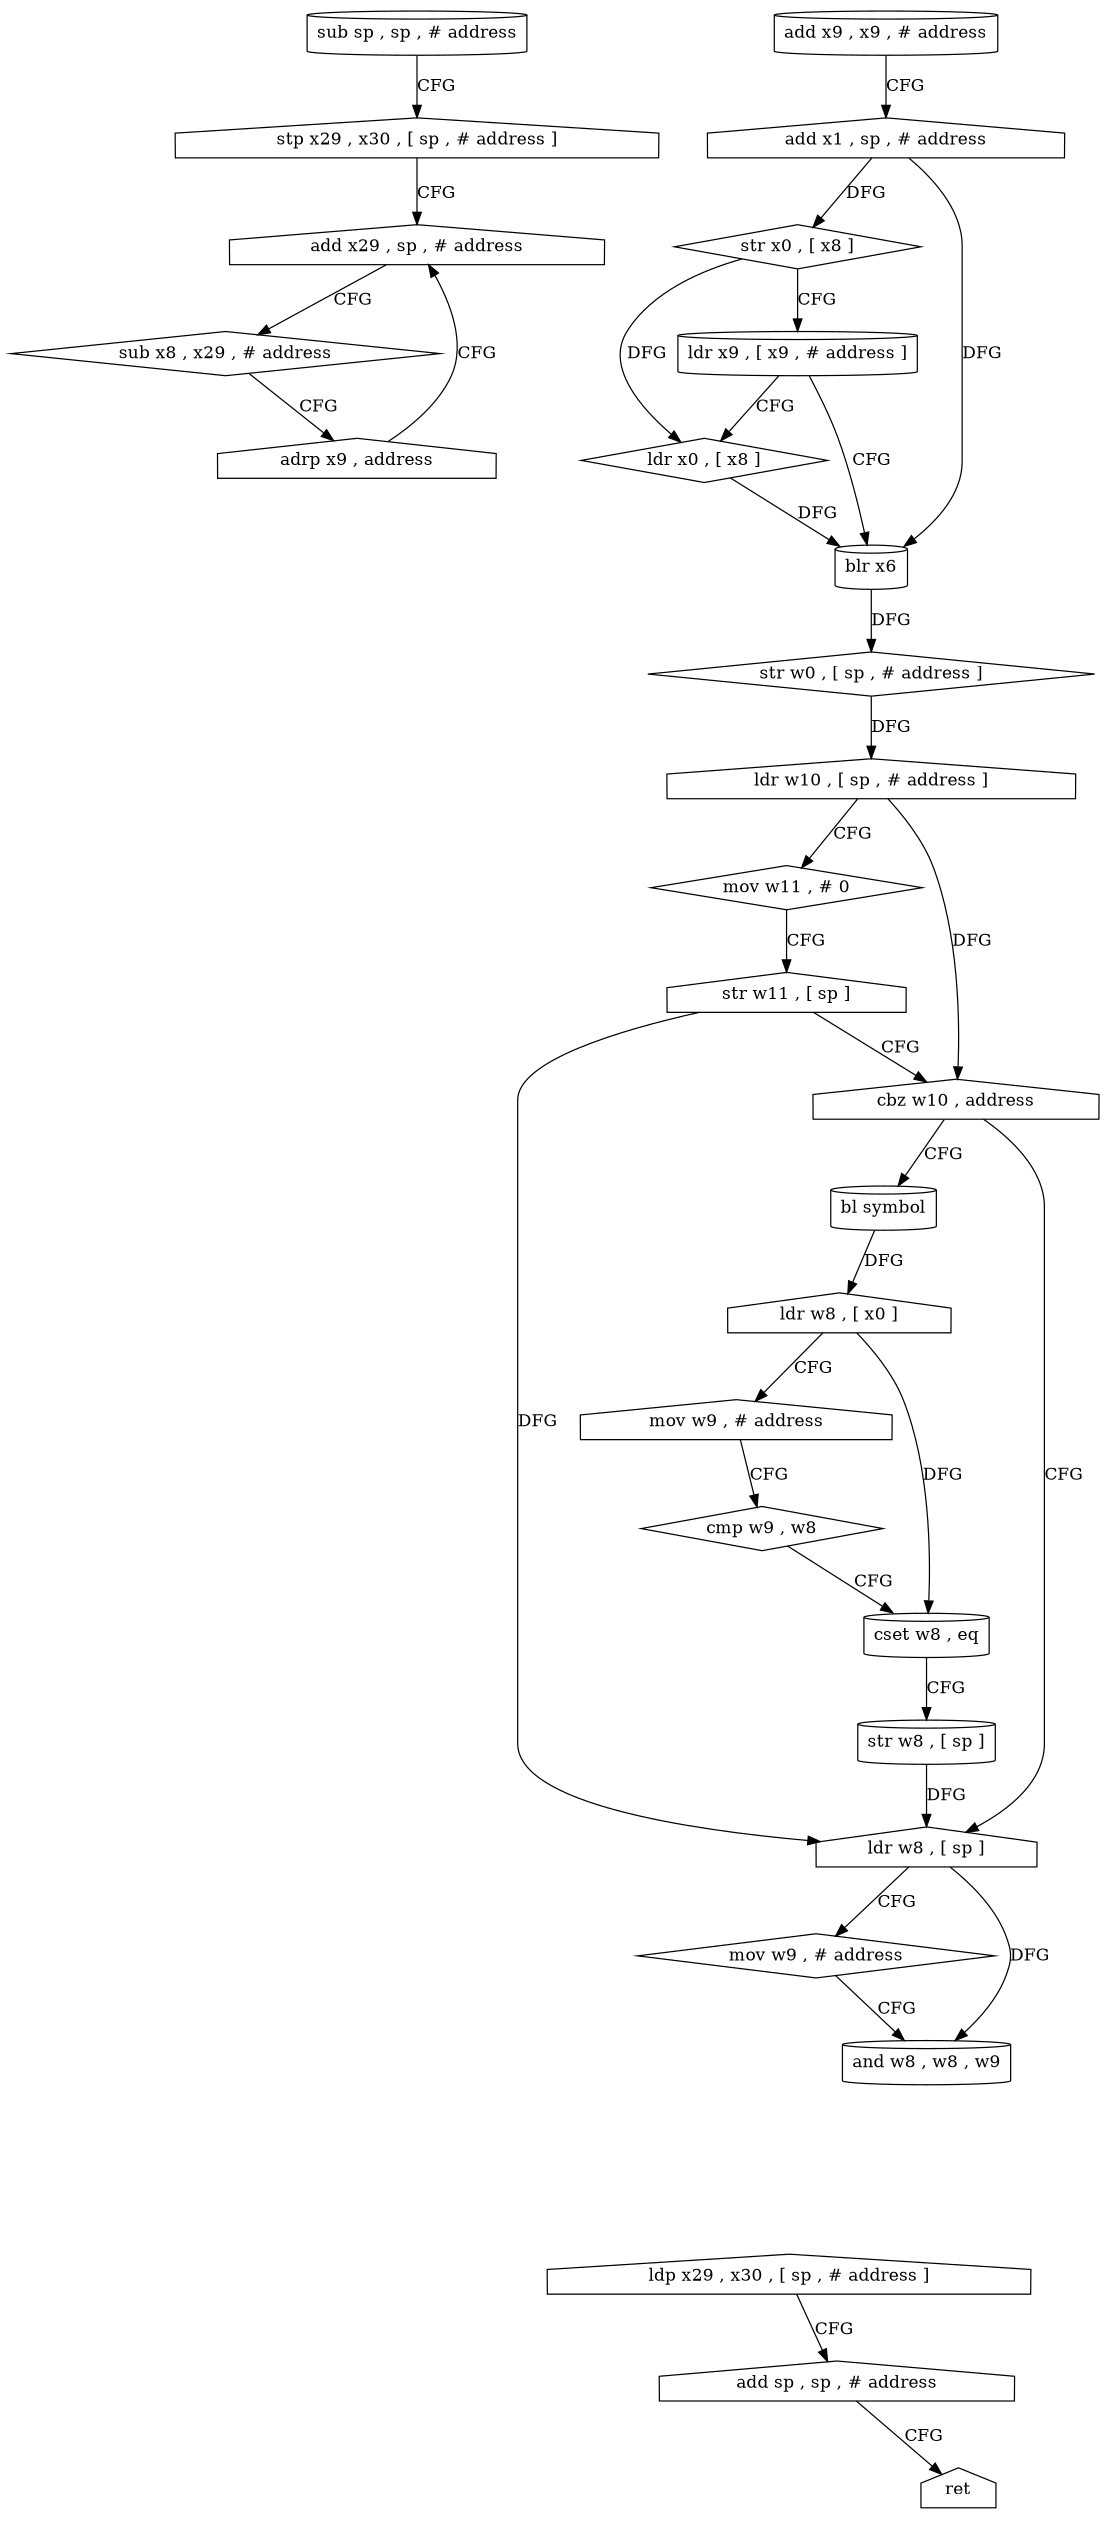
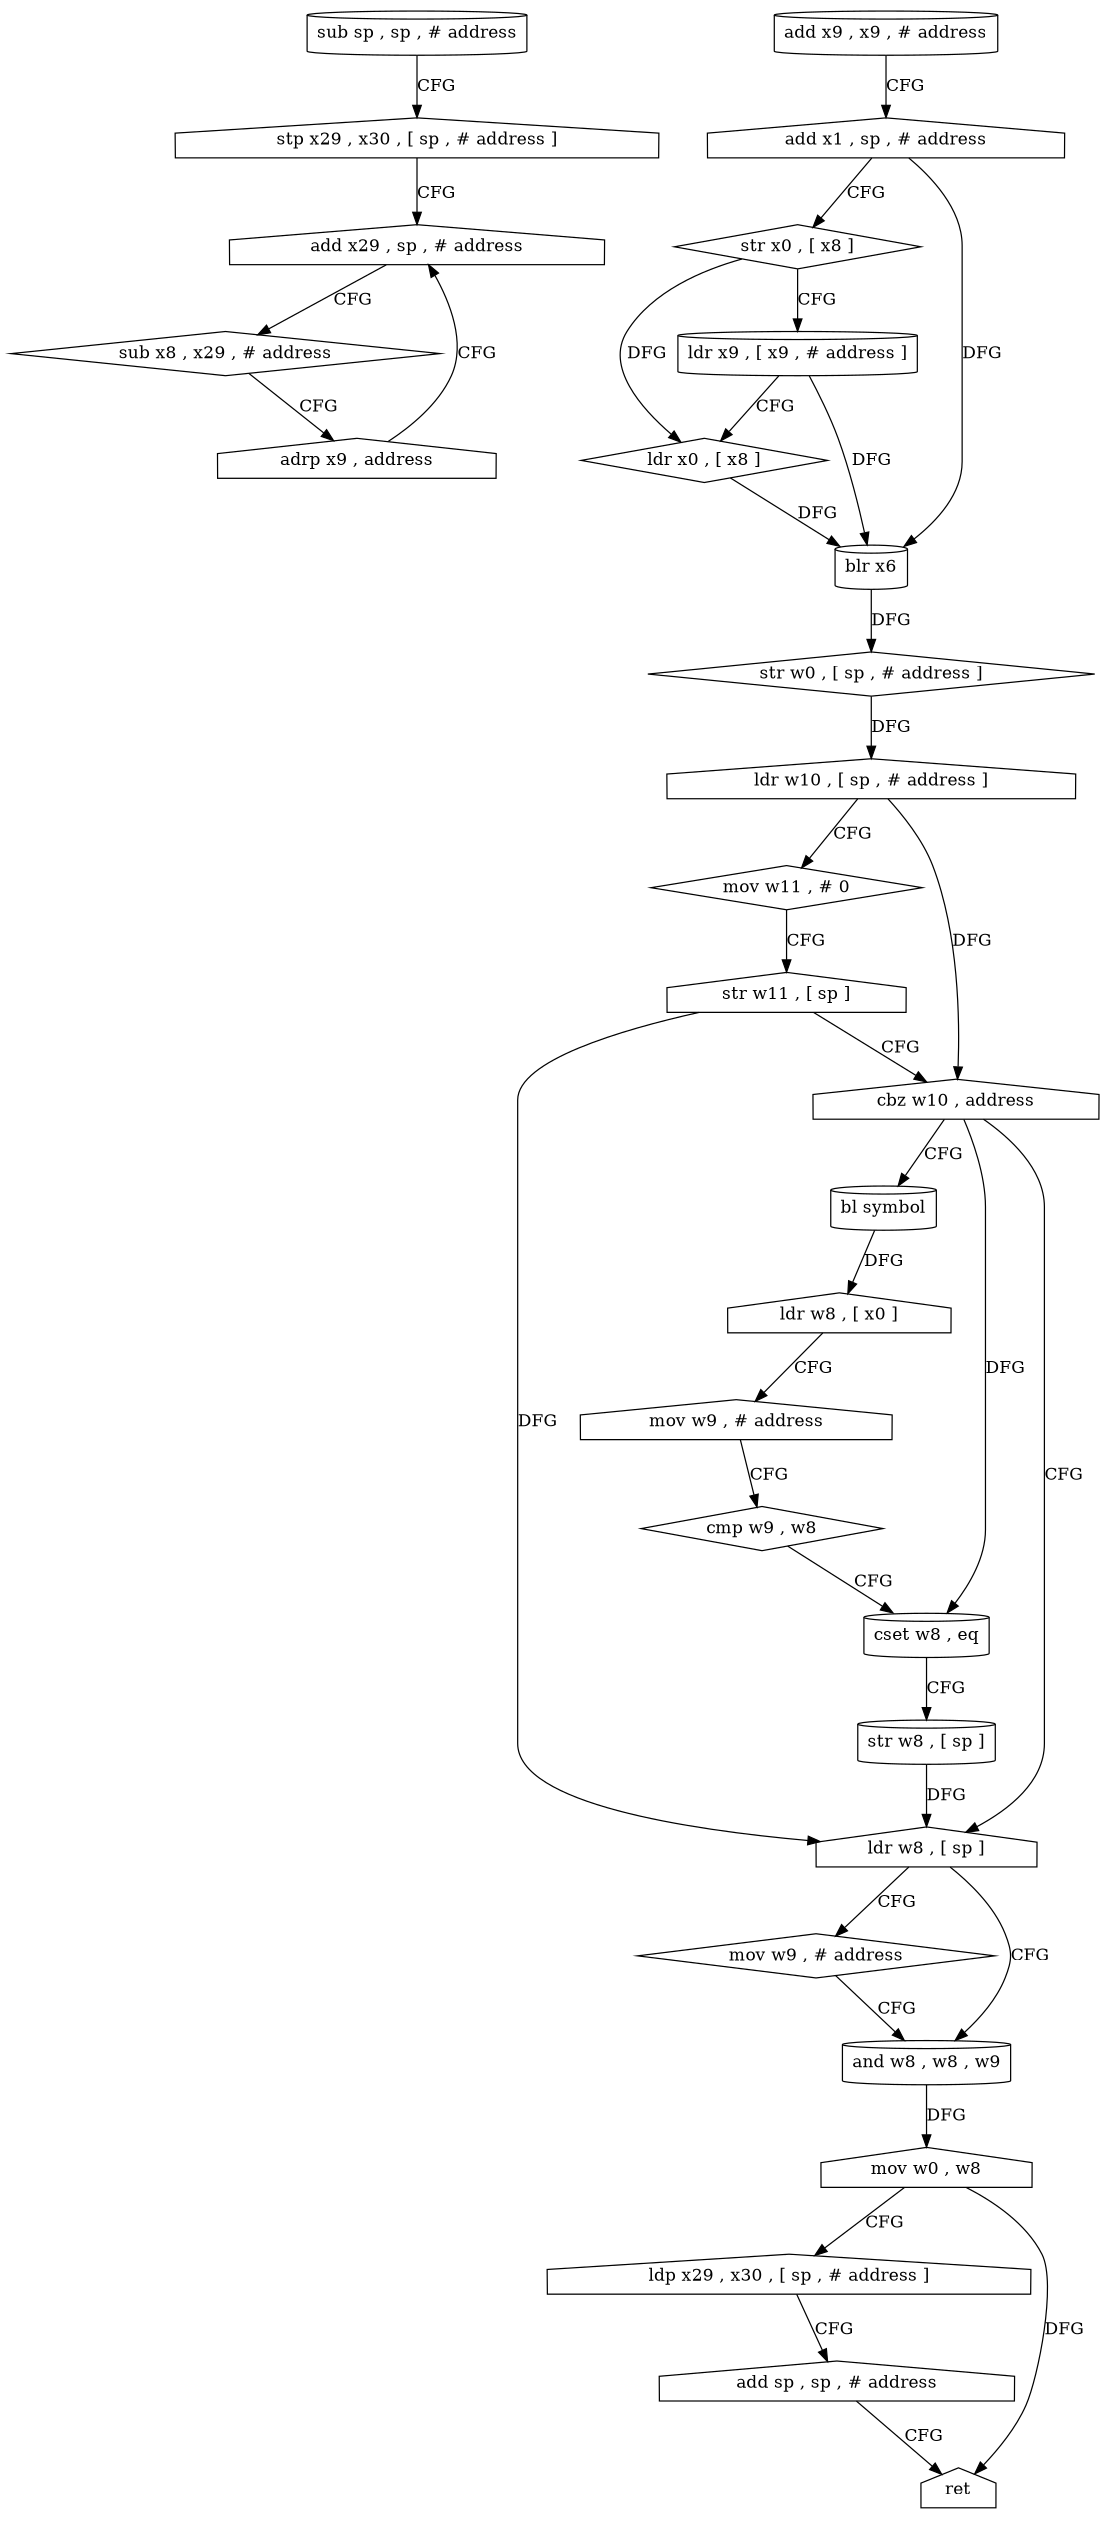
edge "add x1 , sp , # address" -> "str x0 , [ x8 ]": label "DFG" -> "CFG"
edge "ldr x9 , [ x9 , # address ]" -> "blr x6": label "CFG" -> "DFG"
edge "ldr w8 , [ x0 ]" -> "cset w8 , eq": now "cbz w10 , address" -> "cset w8 , eq"
edge "ldr w8 , [ sp ]" -> "and w8 , w8 , w9": label "DFG" -> "CFG"
node "mov w0 , w8": added
